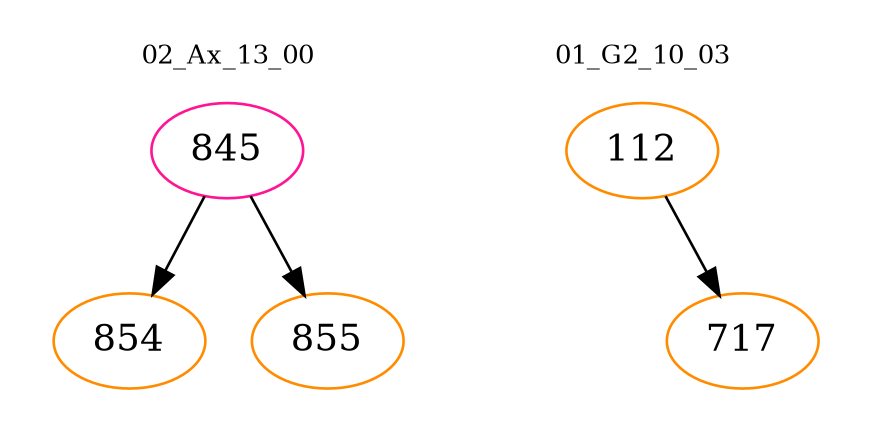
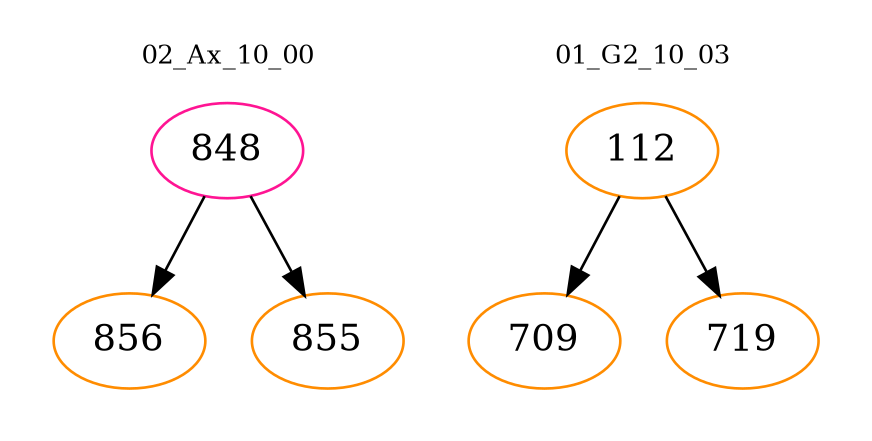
cluster "02_Ax_13_00": label "02_Ax_13_00" -> "02_Ax_10_00"
node "845": label "845" -> "848"
node "854": label "854" -> "856"
node "709": added
node "717": label "717" -> "719"
